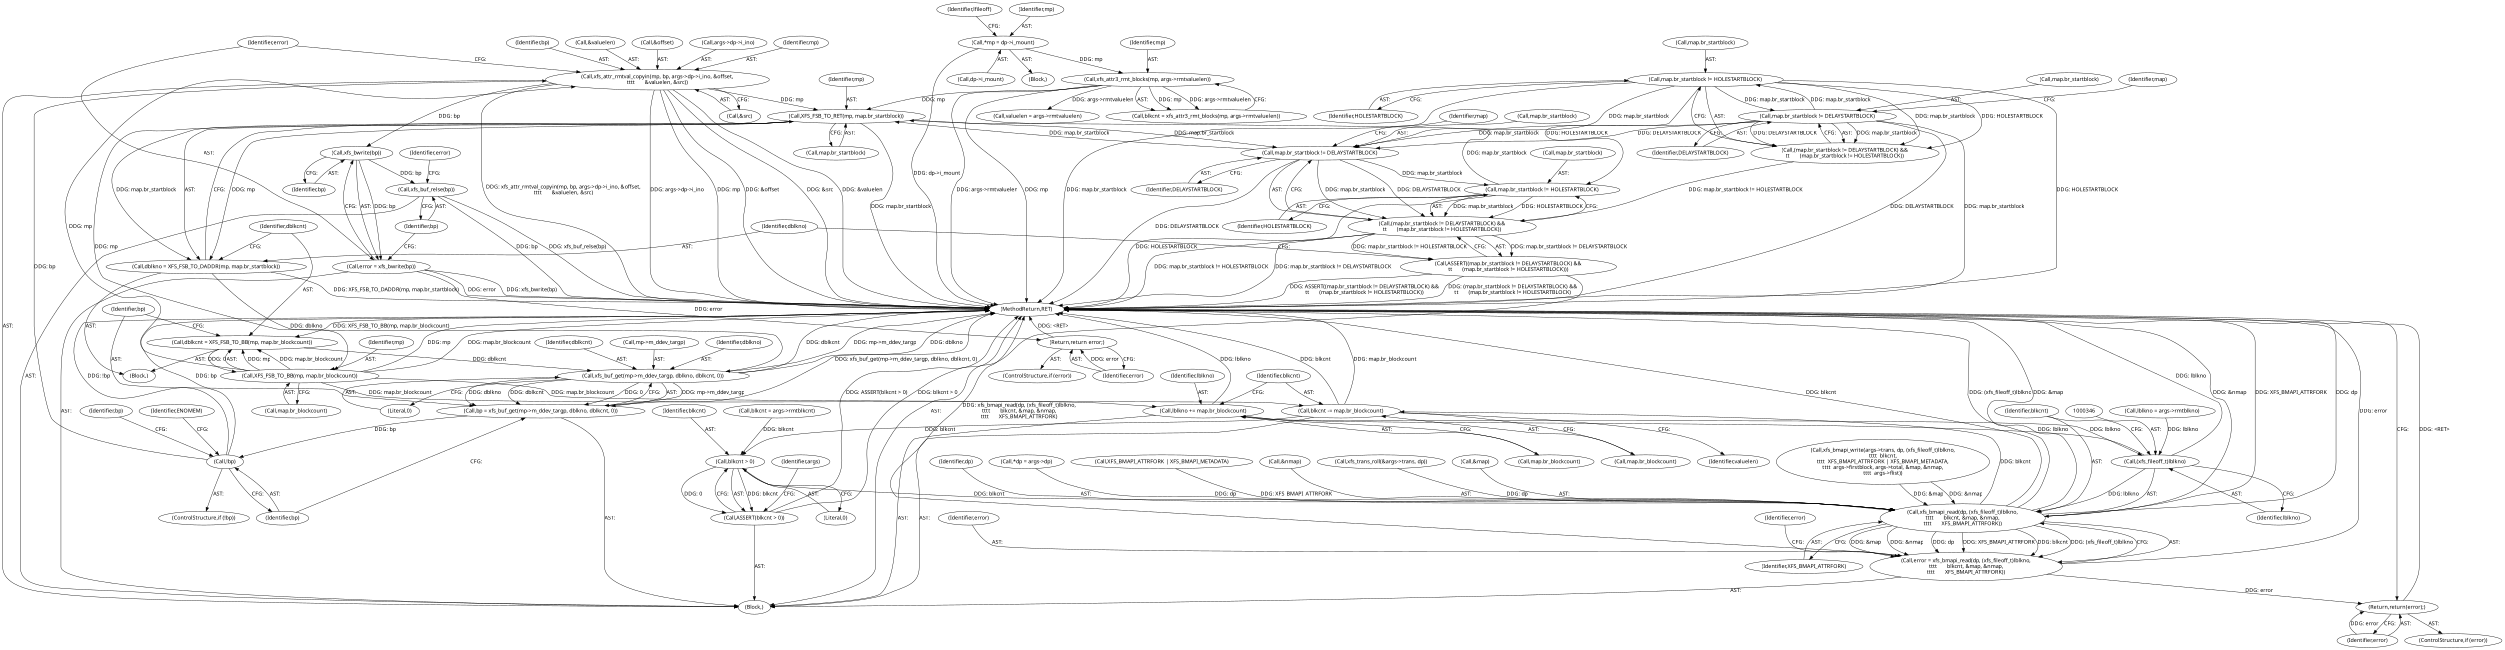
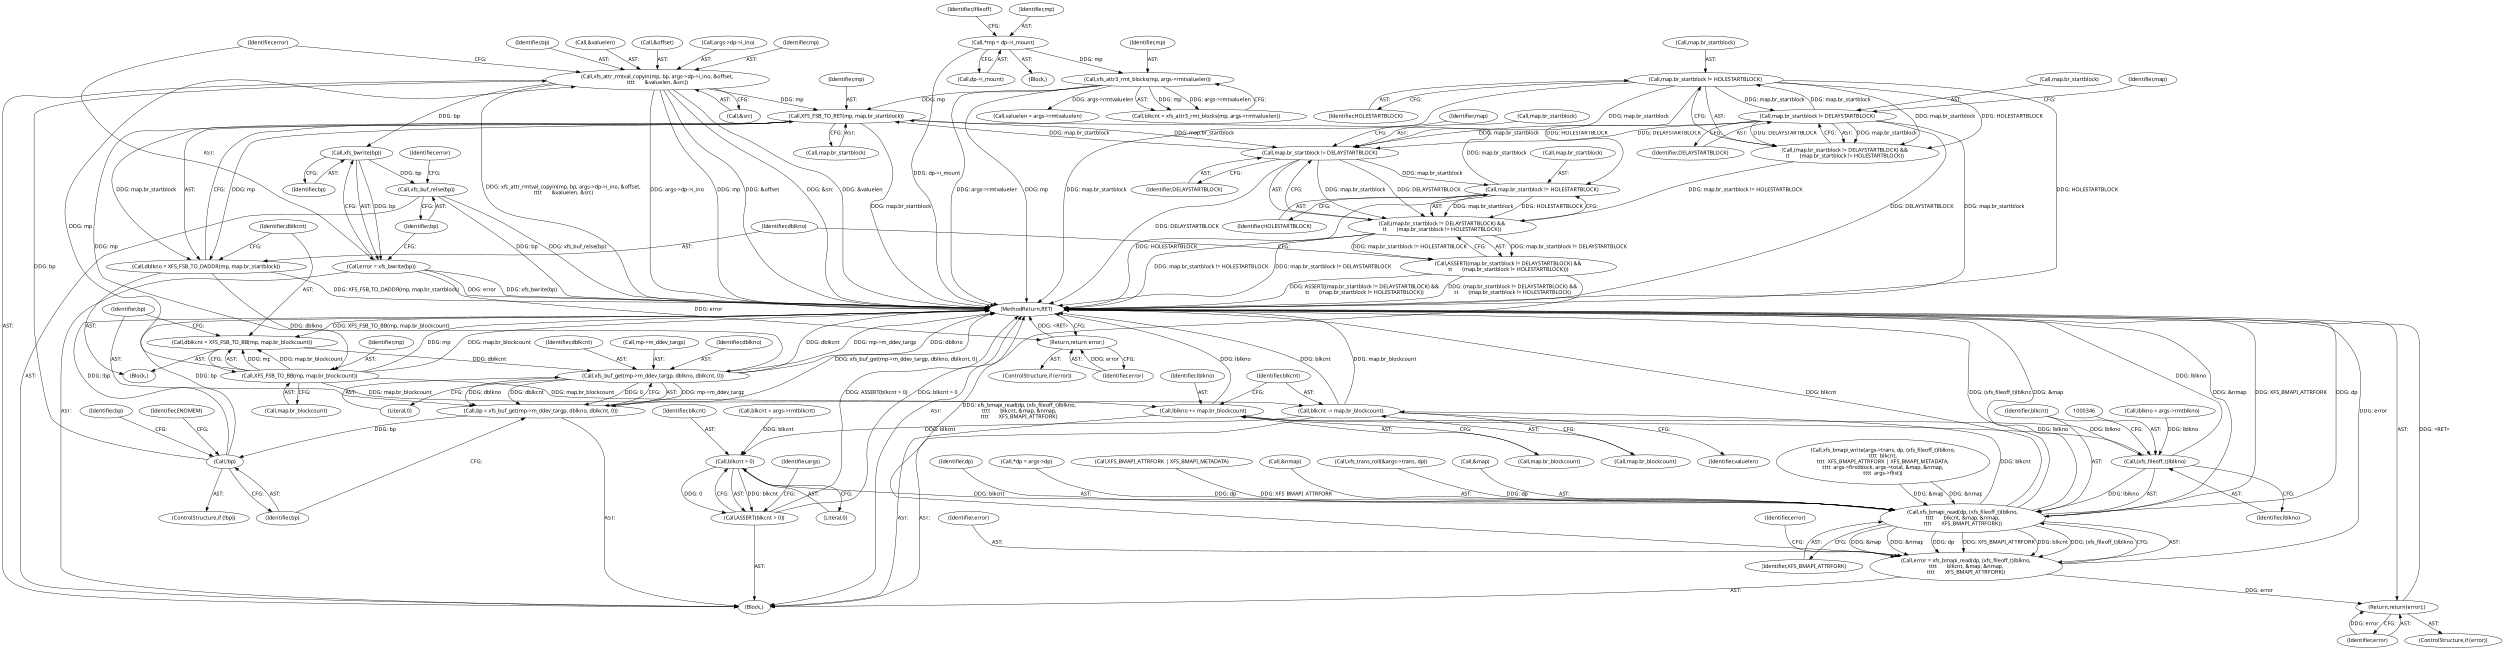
edge "(Call,*mp = dp->i_mount)" -> "(Call,dp->i_mount)": added, label "CFG:"
edge "(MethodReturn,RET)" -> "(Return,return error;)": added, label "CFG:"
edge "(Call,dblkcnt = XFS_FSB_TO_BB(mp, map.br_blockcount))" -> "(Call,XFS_FSB_TO_BB(mp, map.br_blockcount))": label "DDG: 0" -> "CFG: "
edge "(MethodReturn,RET)" -> "(Return,return(error);)": label "CFG: " -> "AST: "
